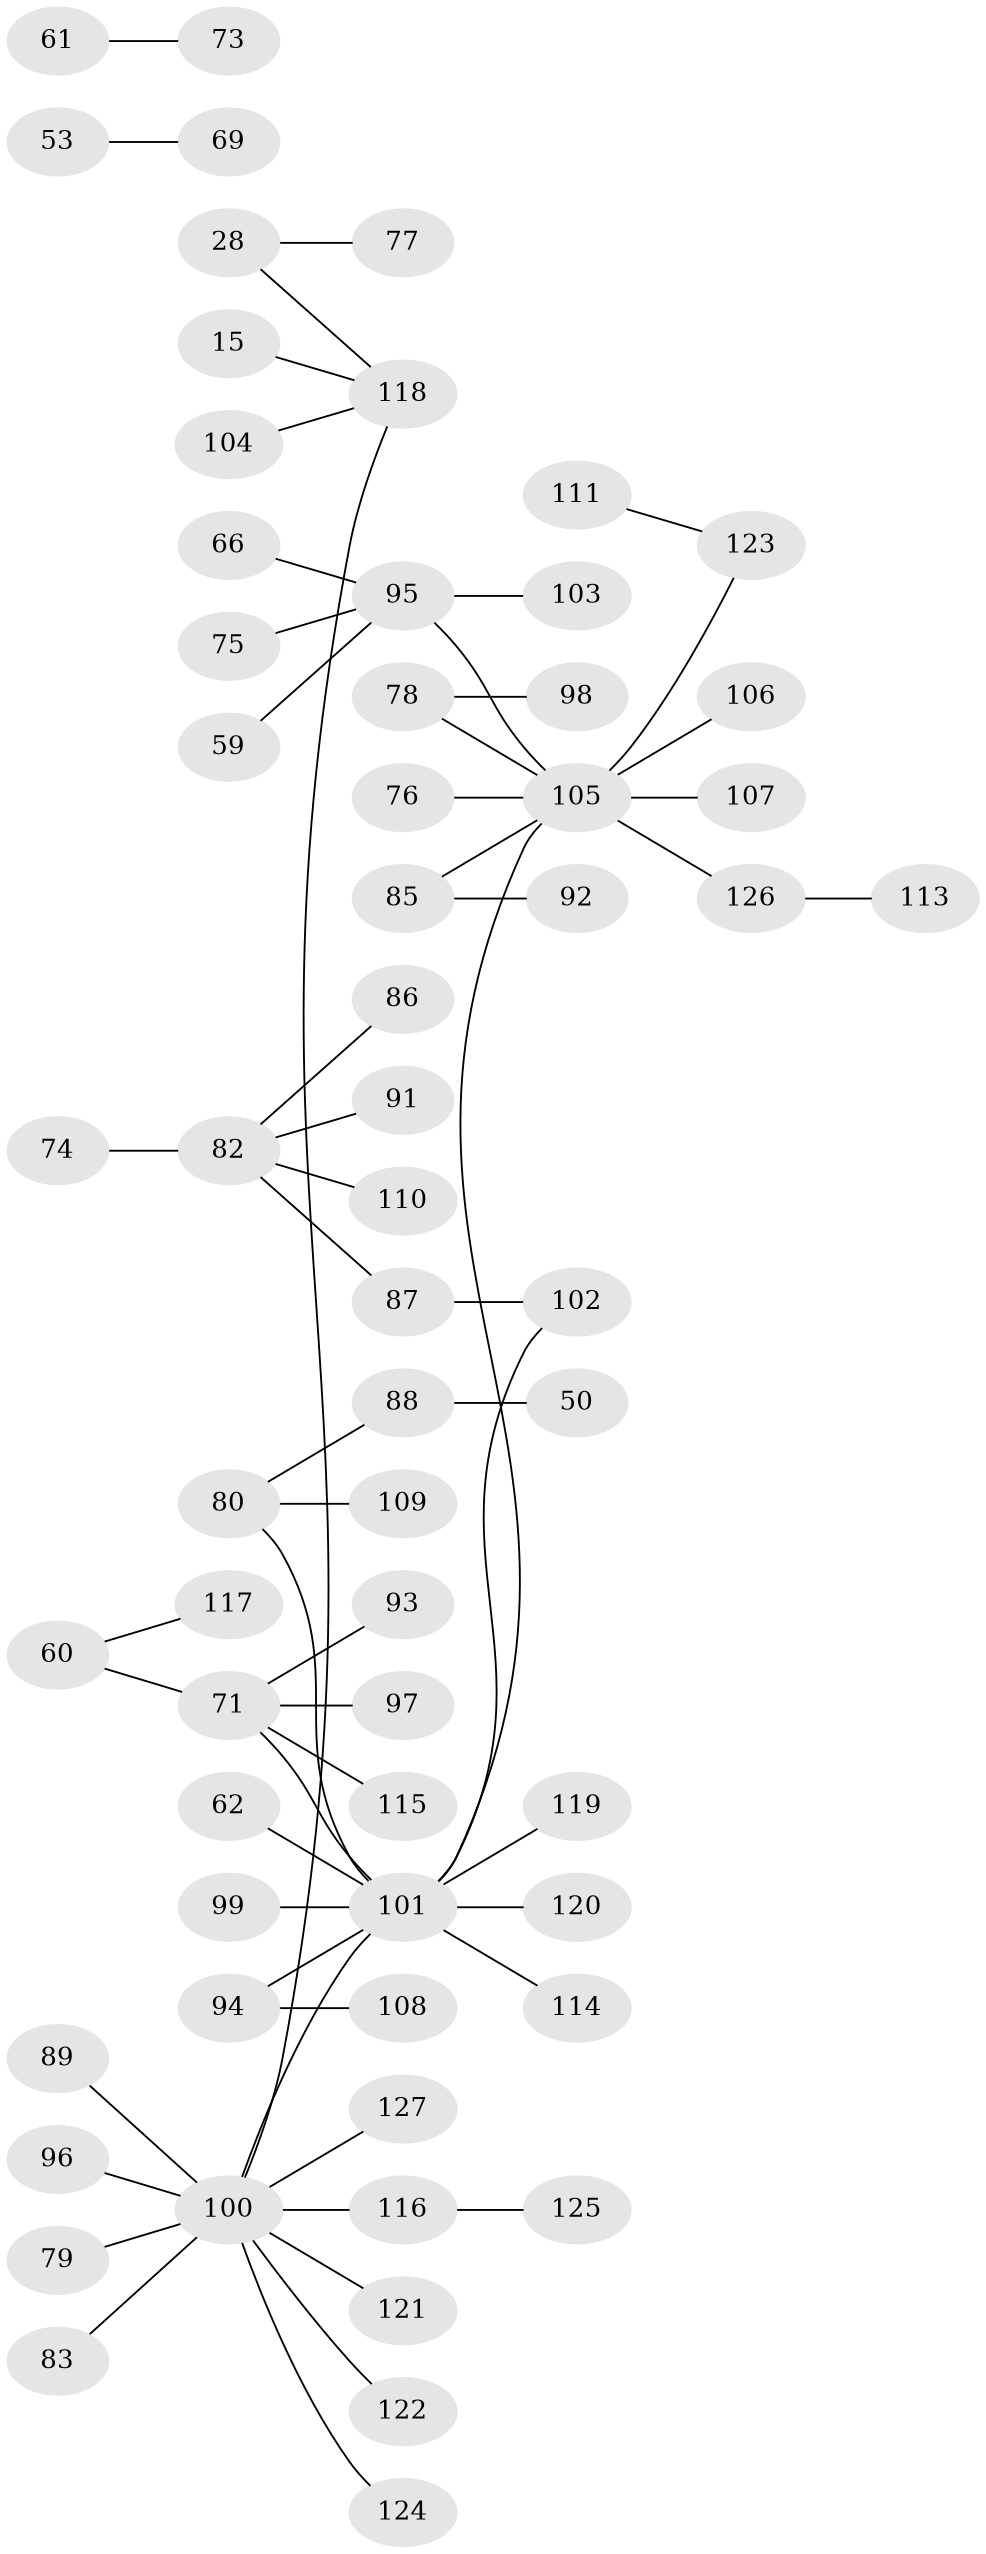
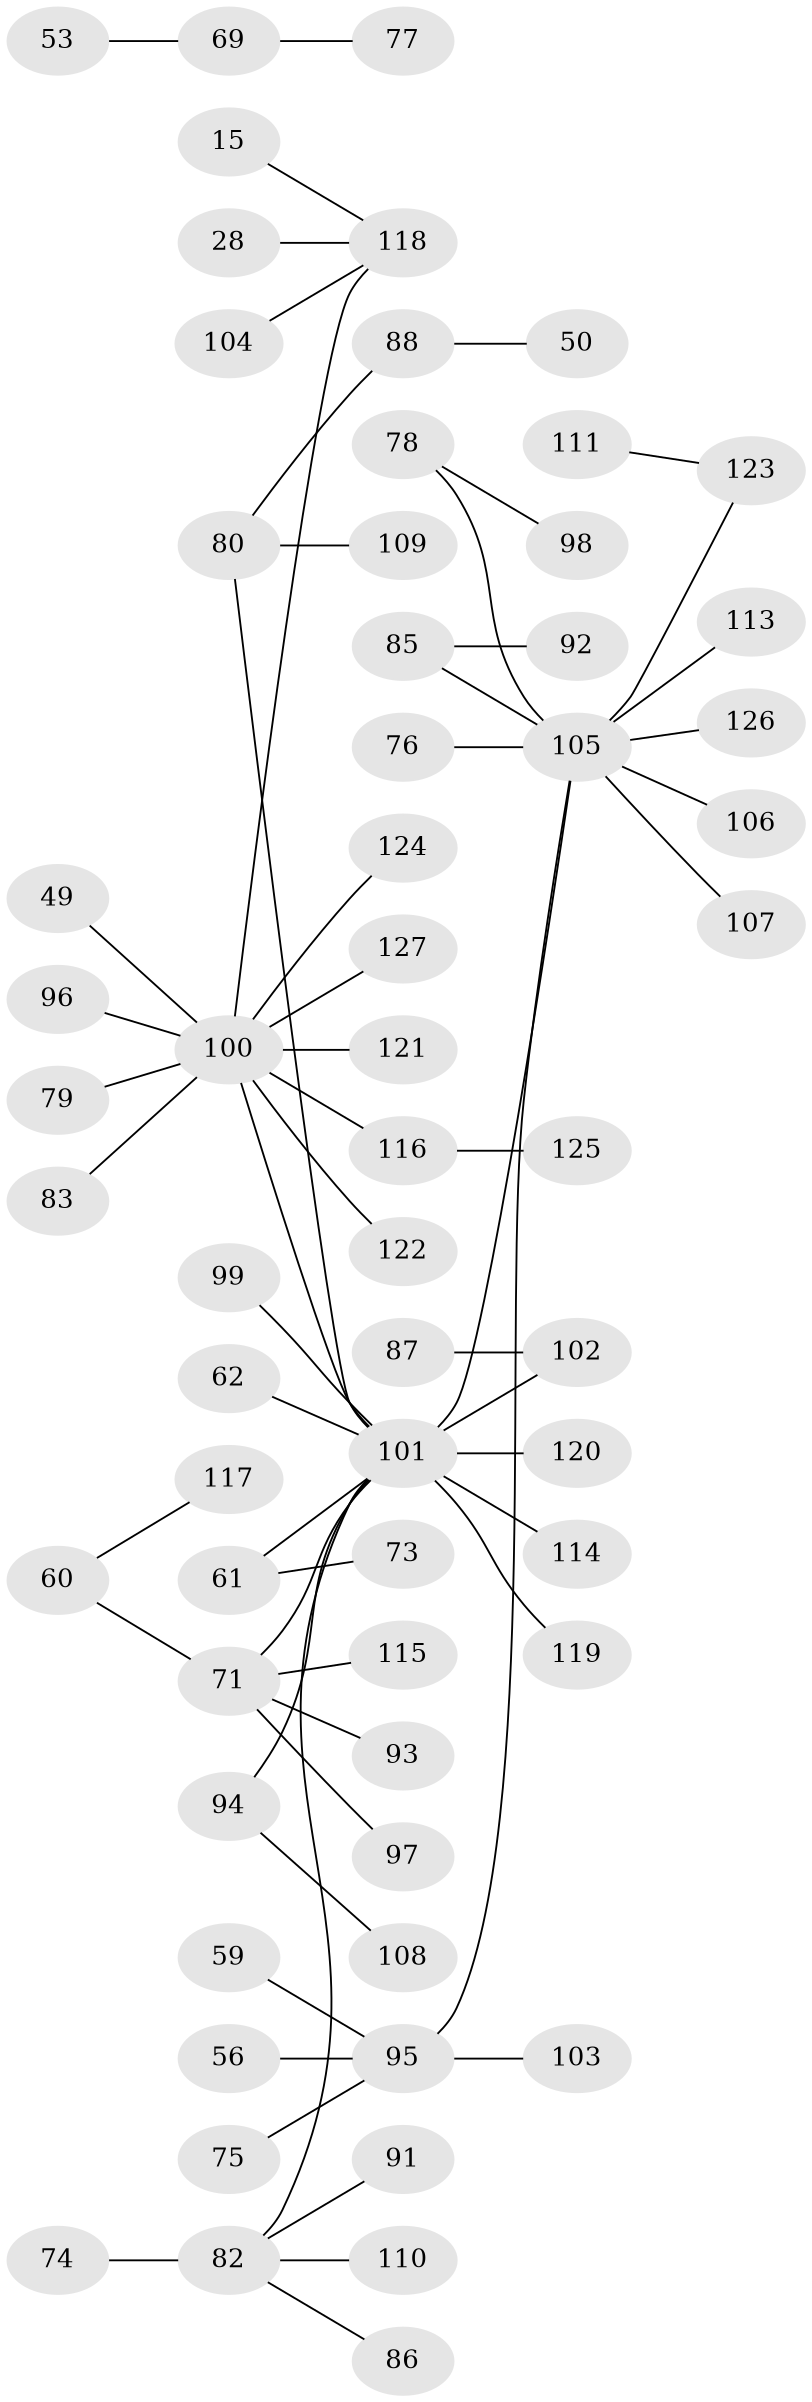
edge "28" -- "77": now "69" -- "77"
node "66": label "66" -> "56"
edge "126" -- "113": now "105" -- "113"
edge "82" -- "87": now "82" -- "101"
edge "101" -- "61": added
node "89": label "89" -> "49"
